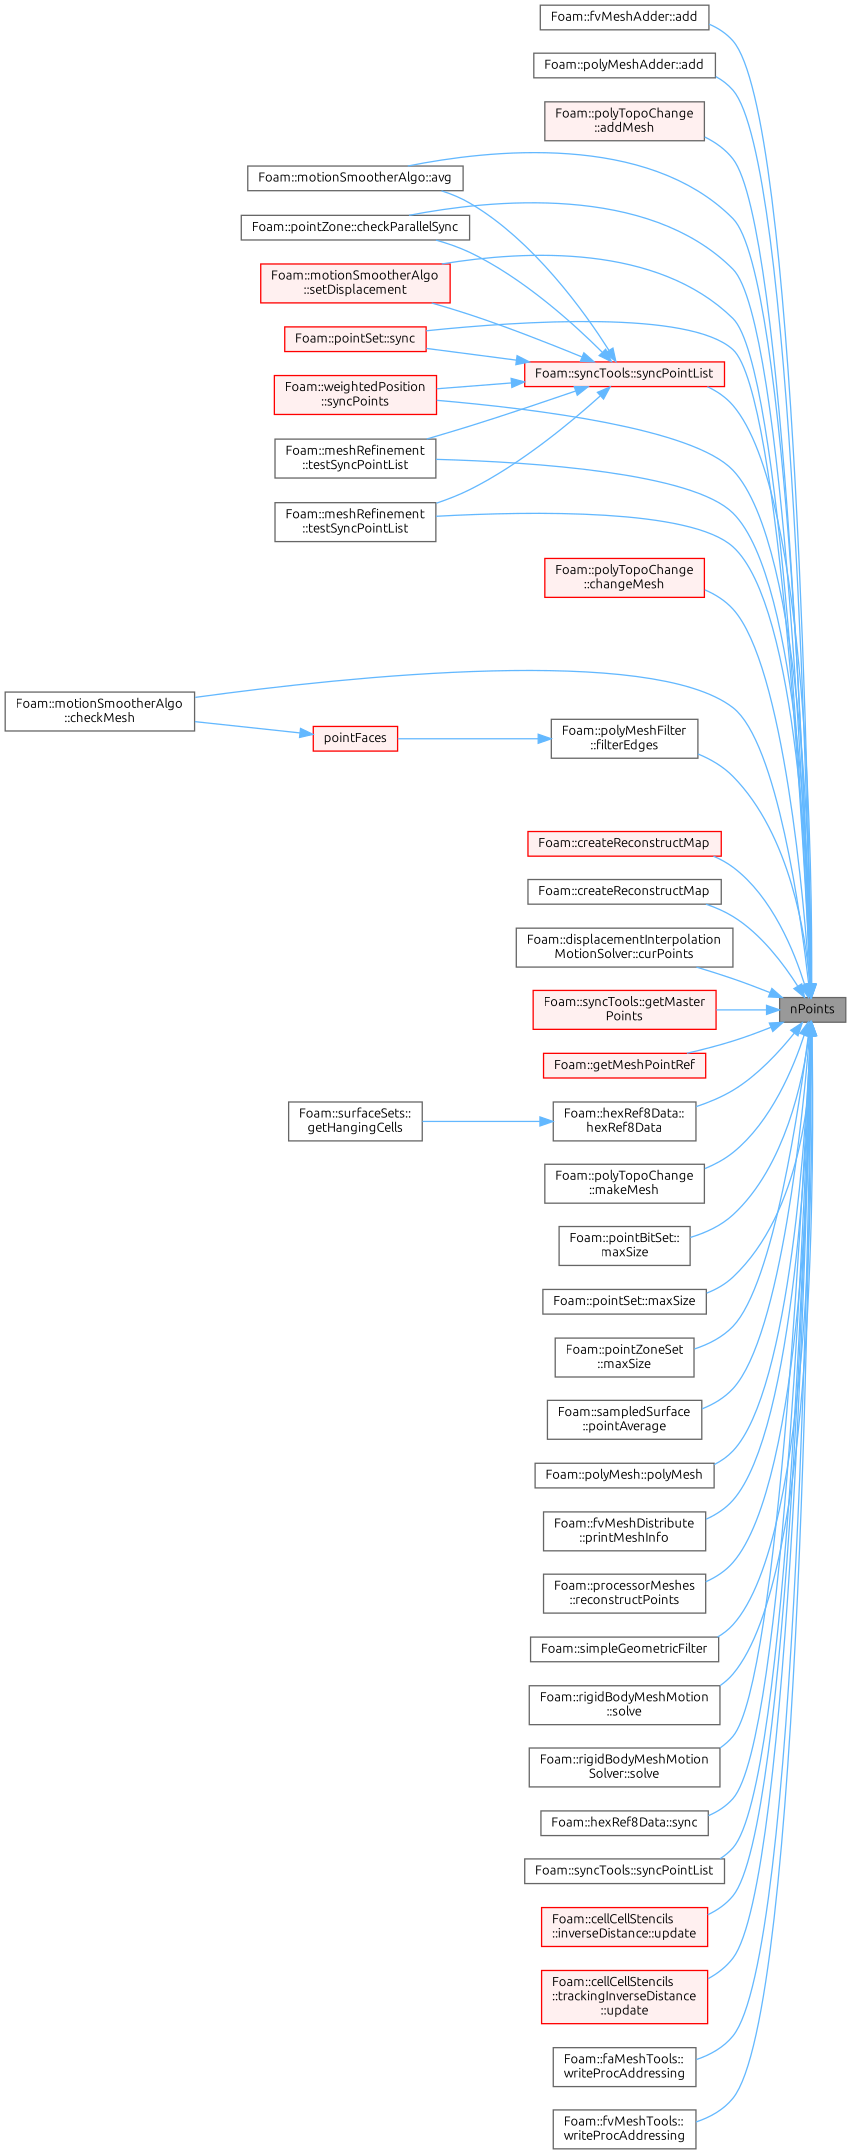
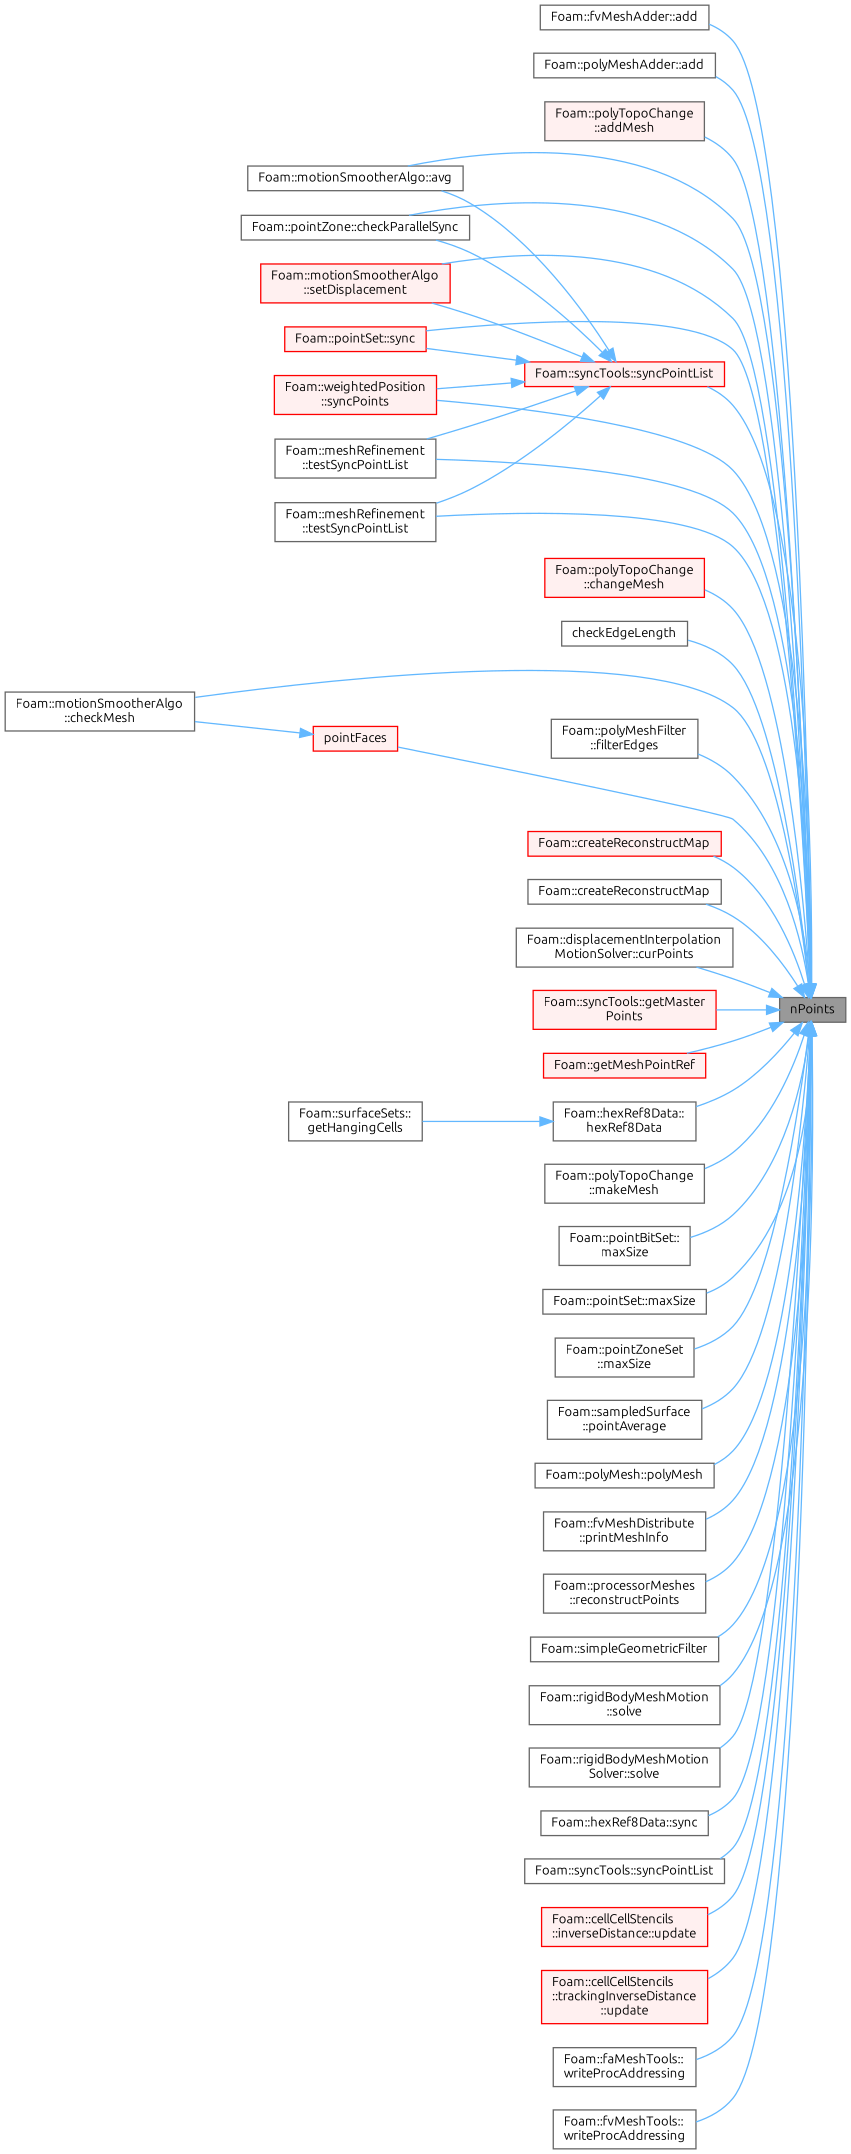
node "checkEdgeLength": added
edge "pointFaces" -> "Foam::polyMeshFilter ::filterEdges": now "pointFaces" -> "nPoints"
